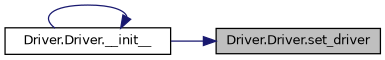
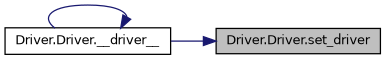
node "Driver.Driver.__init__": label "Driver.Driver.__init__" -> "Driver.Driver.__driver__"
